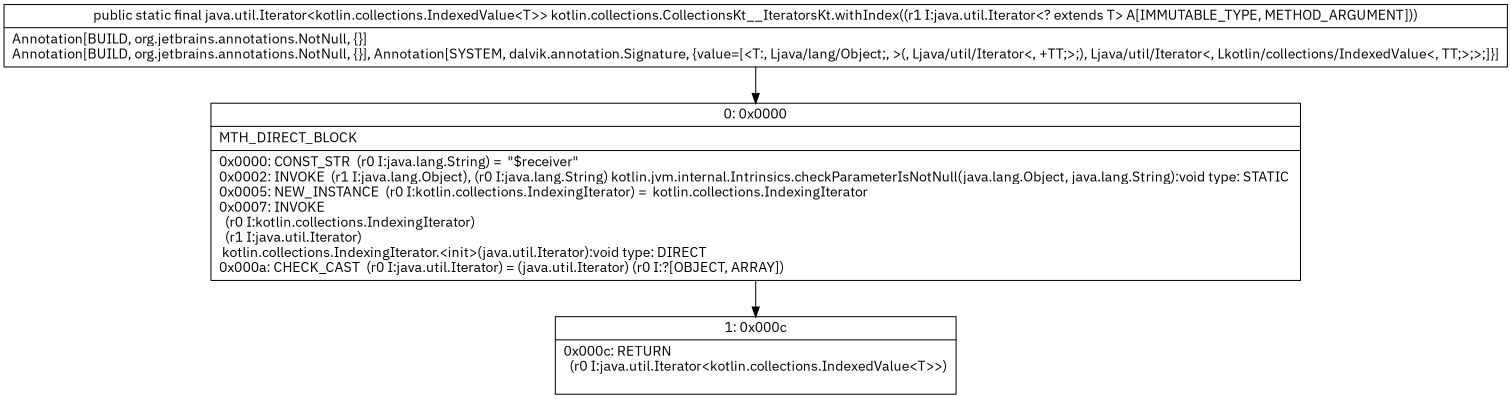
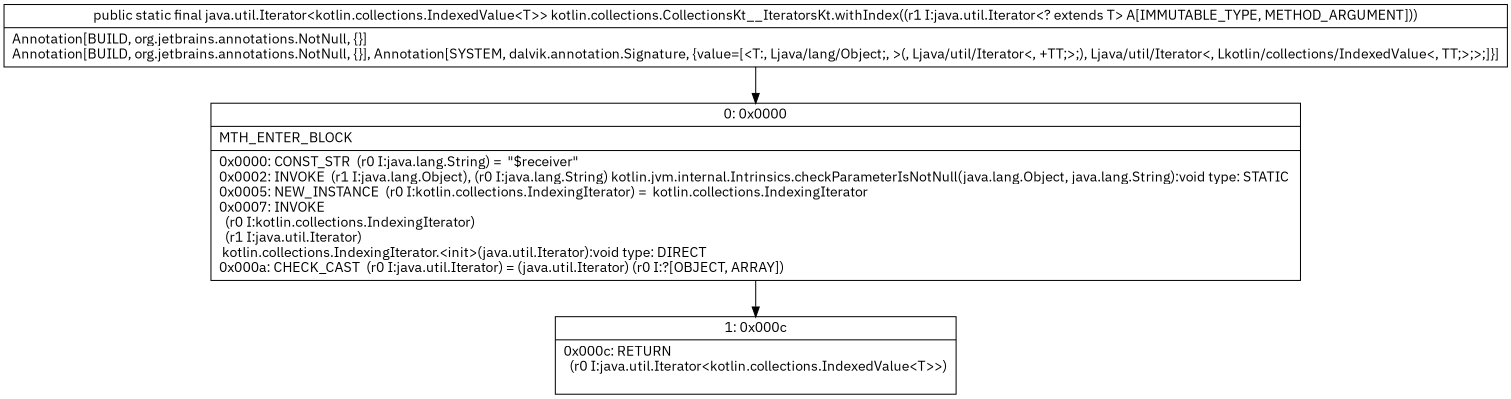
node "0: 0x0000": text "MTH_DIRECT_BLOCK" -> "MTH_ENTER_BLOCK"
